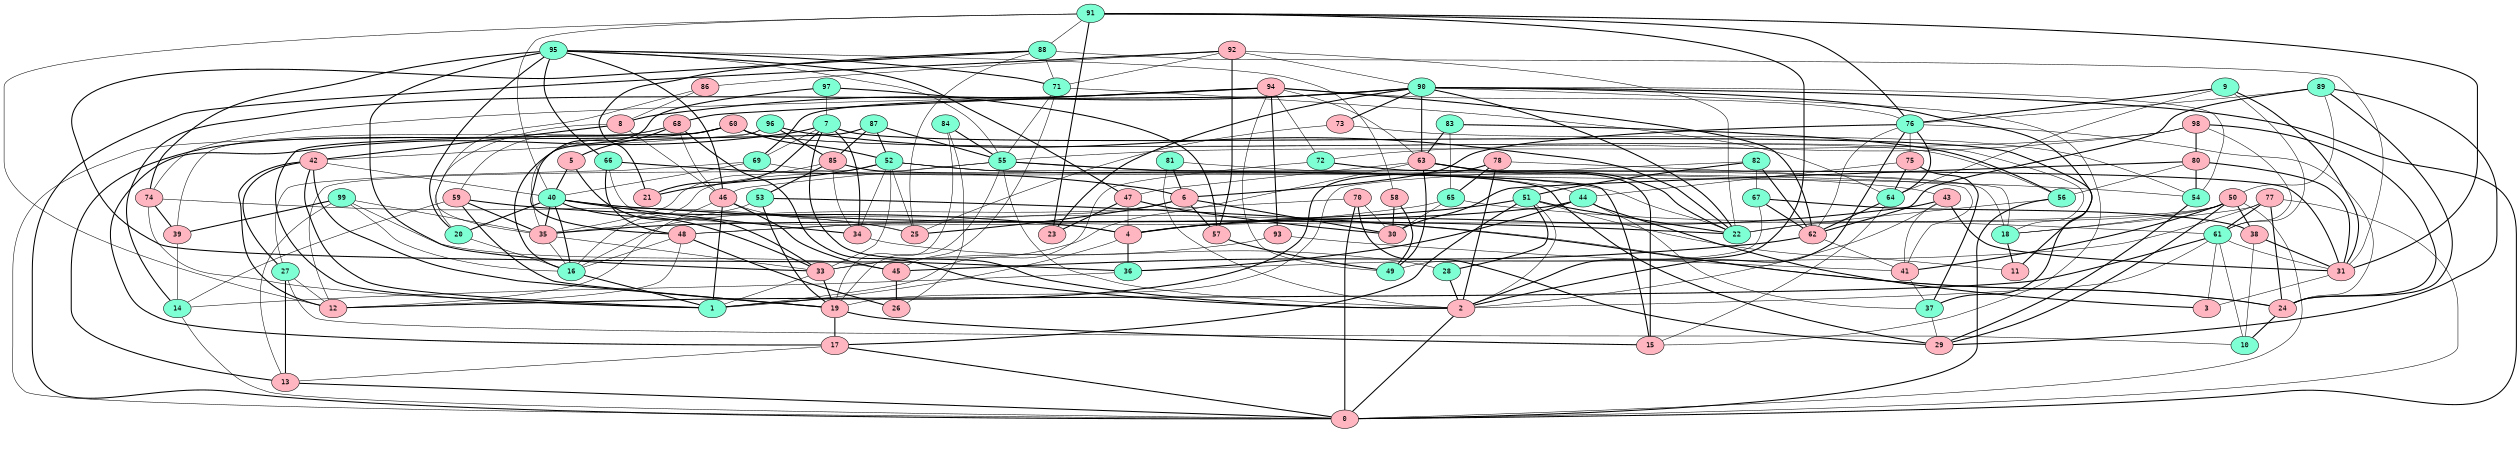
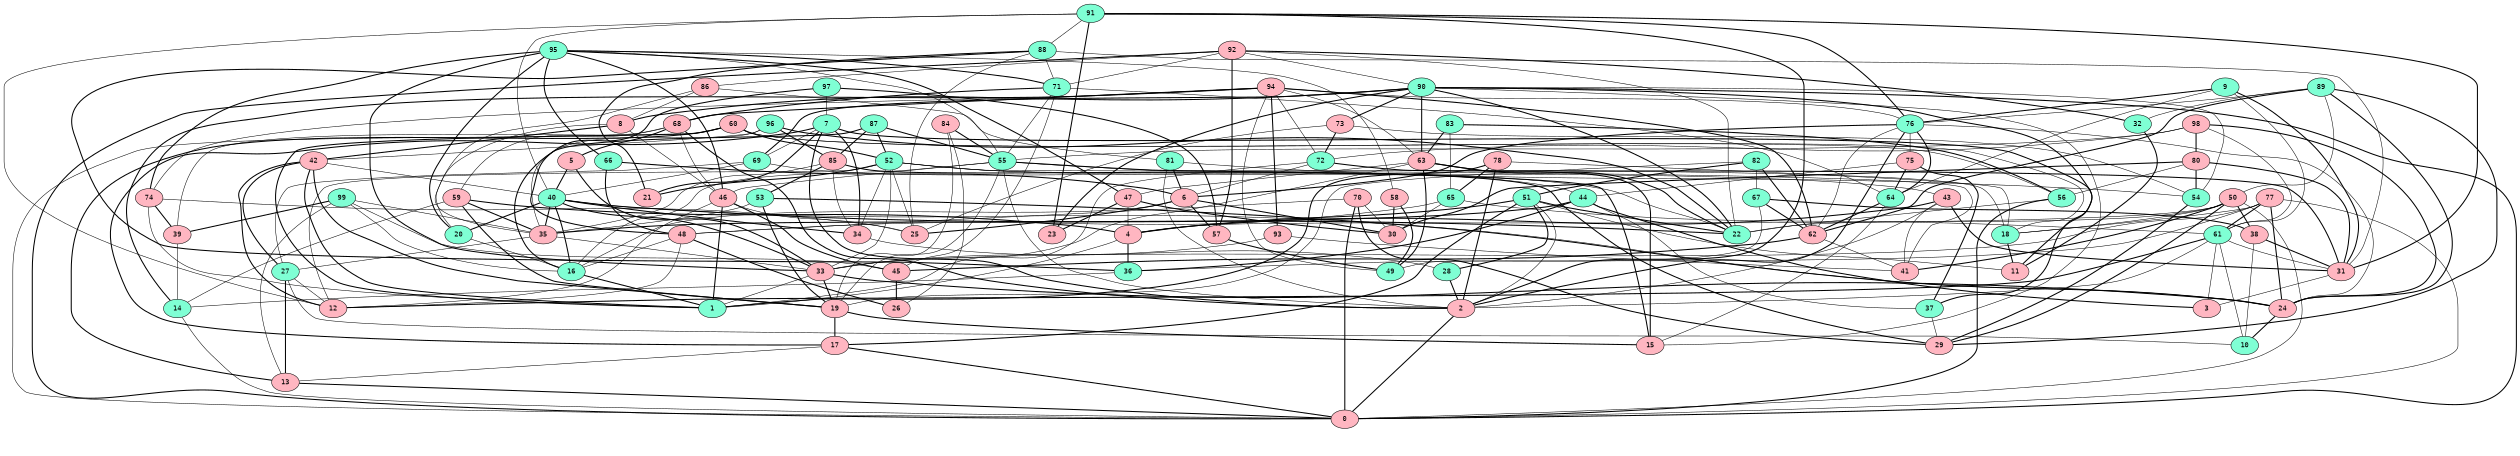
edge "71" -- "68": added
edge "86" -- "81": added
node "84": fillcolor aquamarine -> lightpink
node "32": added
edge "73" -- "72": added
edge "72" -- "6": added
edge "66" -- "4": removed
edge "35" -- "16": now "35" -- "27"
edge "77" -- "33": added
edge "33" -- "24": added
edge "41" -- "37": removed
